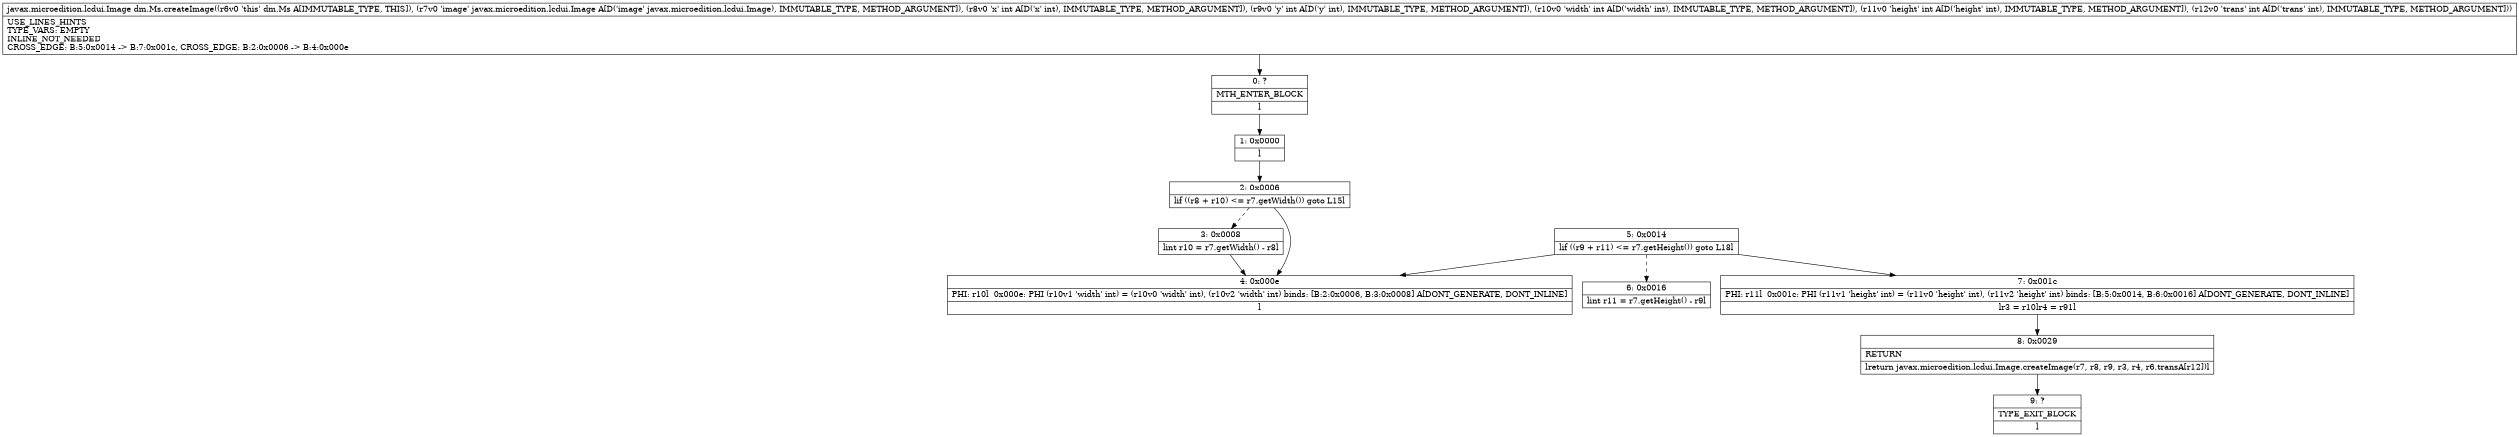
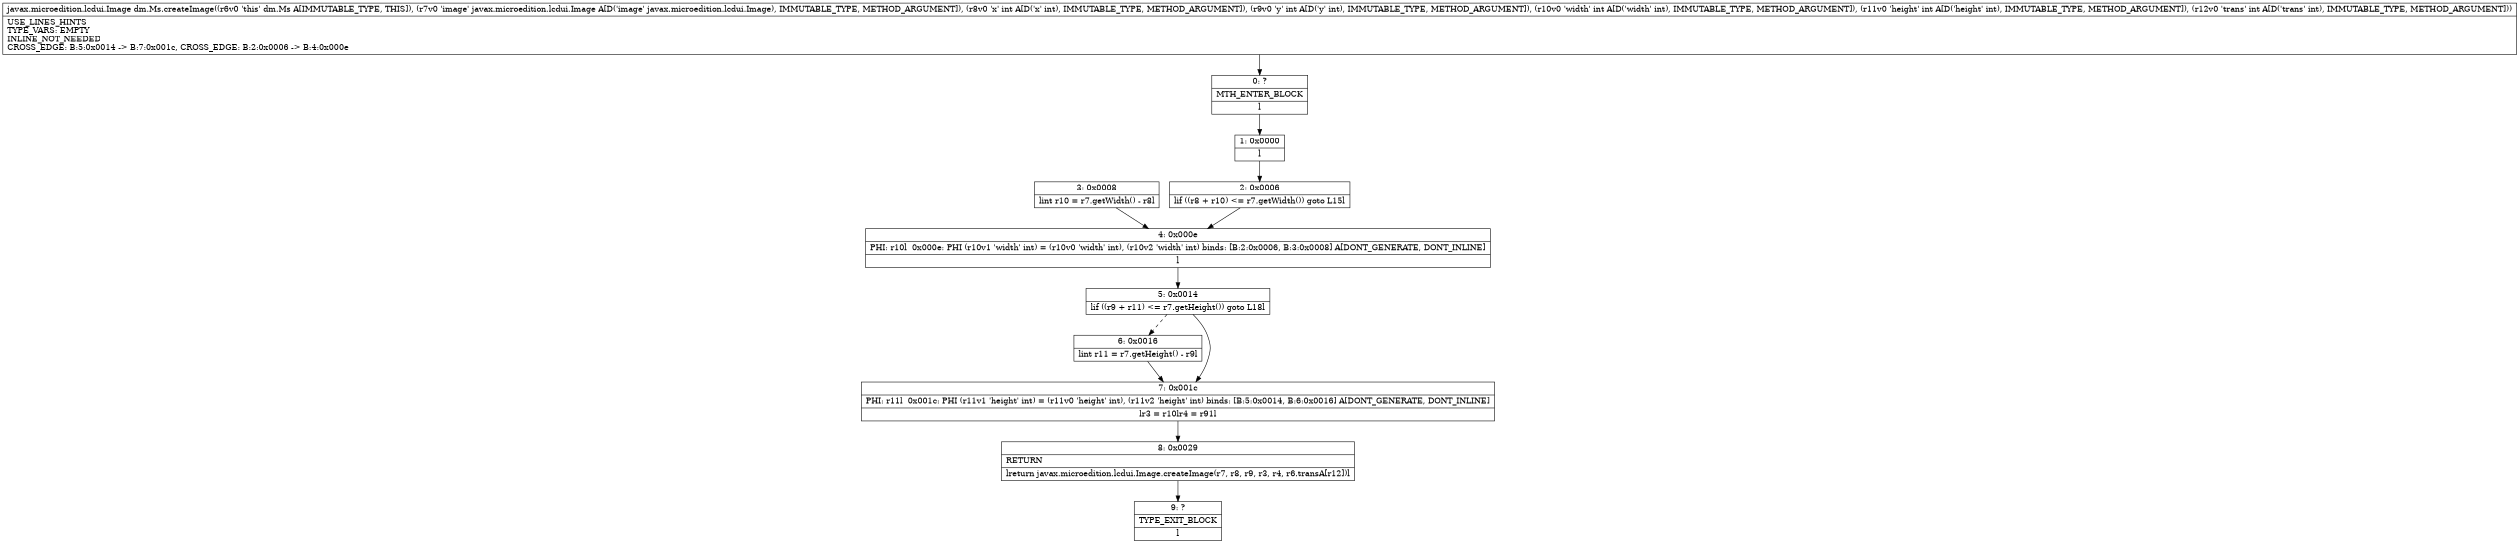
edge "2: 0x0006" -> "3: 0x0008": removed
edge "5: 0x0014" -> "4: 0x000e": reversed
edge "6: 0x0016" -> "7: 0x001c": added
